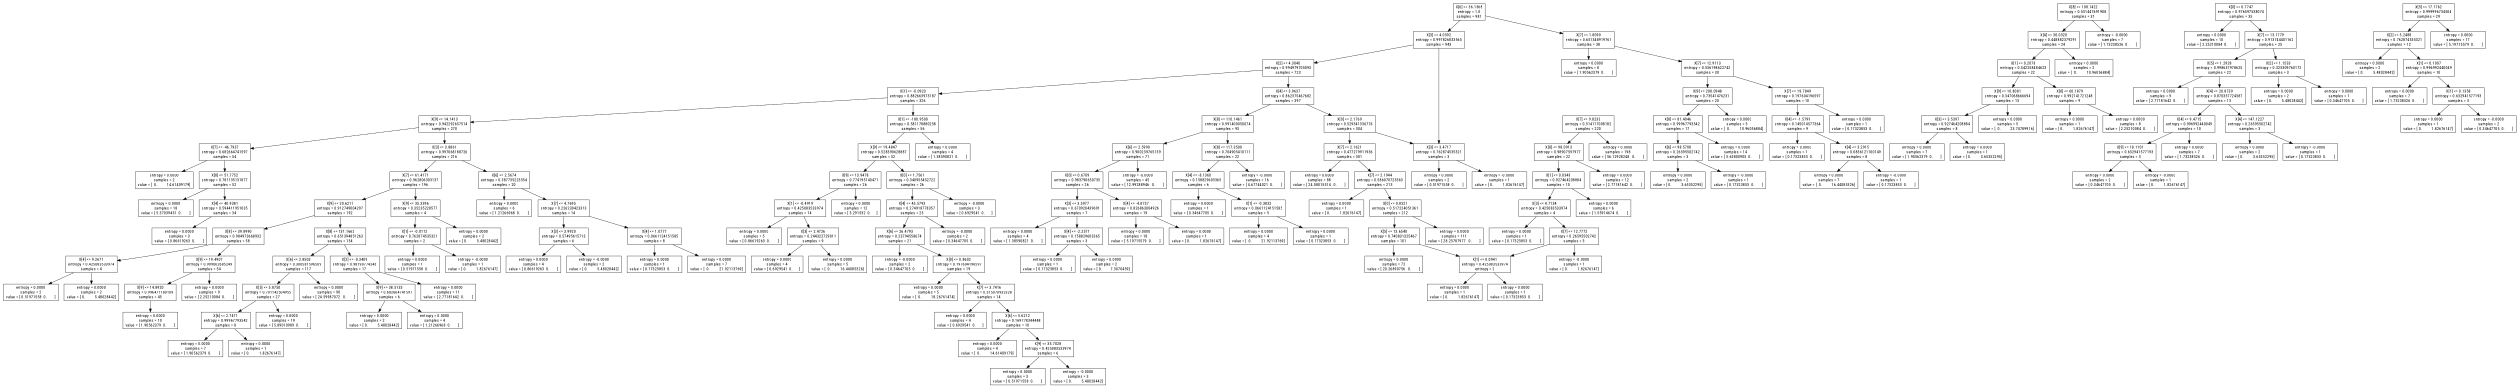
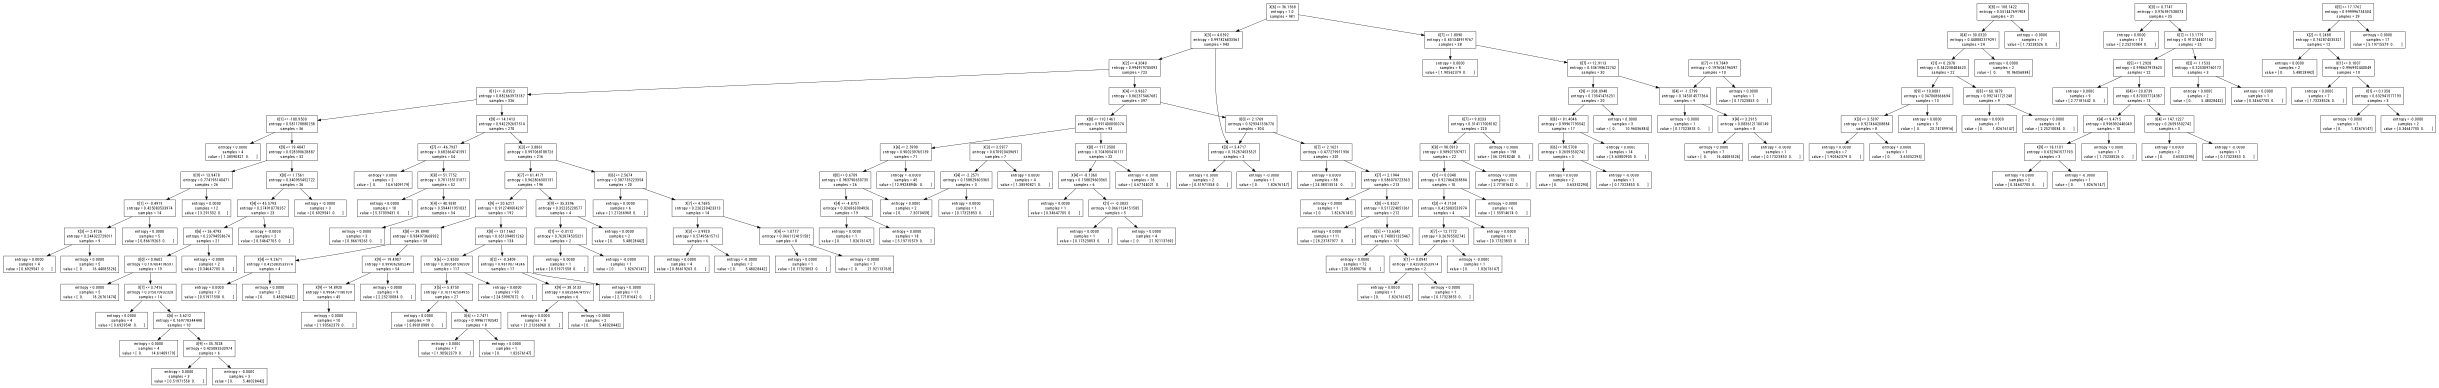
edge "X[7] <= 12.9113 entropy = 0.536198622742 samples = 30" -> "X[7] <= 19.7849 entropy = 0.197604196597 samples = 10": now "X[7] <= 12.9113 entropy = 0.536198622742 samples = 30" -> "X[4] <= -1.5799 entropy = 0.145014577364 samples = 9"
edge "X[0] <= 0.6709 entropy = 0.983790650735 samples = 26" -> "X[3] <= 3.5977 entropy = 0.670920439691 samples = 7": now "X[0] <= 0.6709 entropy = 0.983790650735 samples = 26" -> "entropy = 0.0000 samples = 2 value = [ 0.         7.3070459]"
node "X[1] <= 0.0941 entropy = 0.425083533974 entropy = 2": label "X[1] <= 0.0941 entropy = 0.425083533974 entropy = 2" -> "X[1] <= 0.0941 entropy = 0.425083533974 samples = 2"
